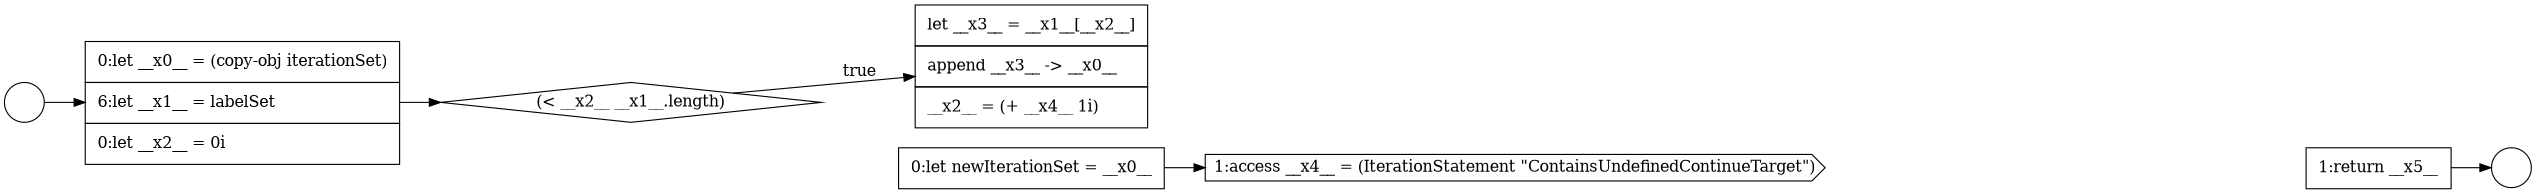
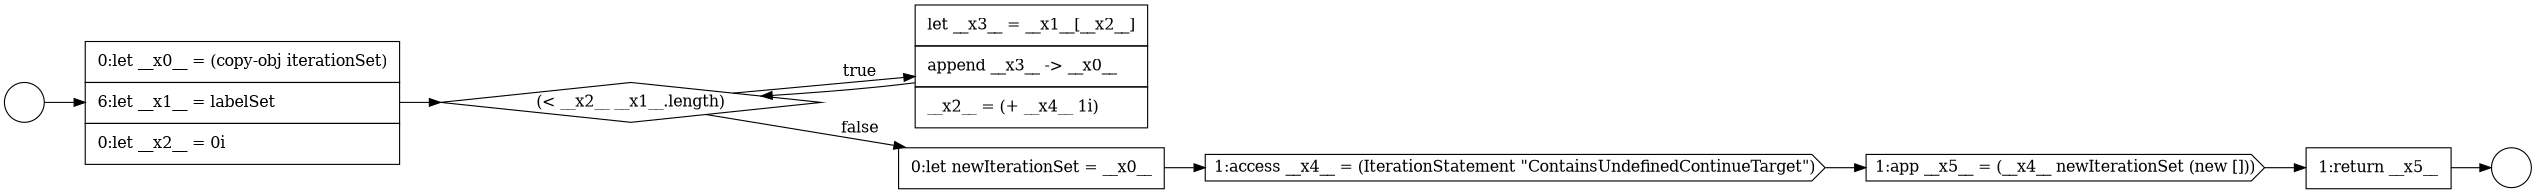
edge "let __x3__ = __x1__[__x2__]" -> "(< __x2__ __x1__.length)": added
edge "(< __x2__ __x1__.length)" -> "0:let newIterationSet = __x0__": added, label "false"
node "1:app __x5__ = (__x4__ newIterationSet (new []))": added
